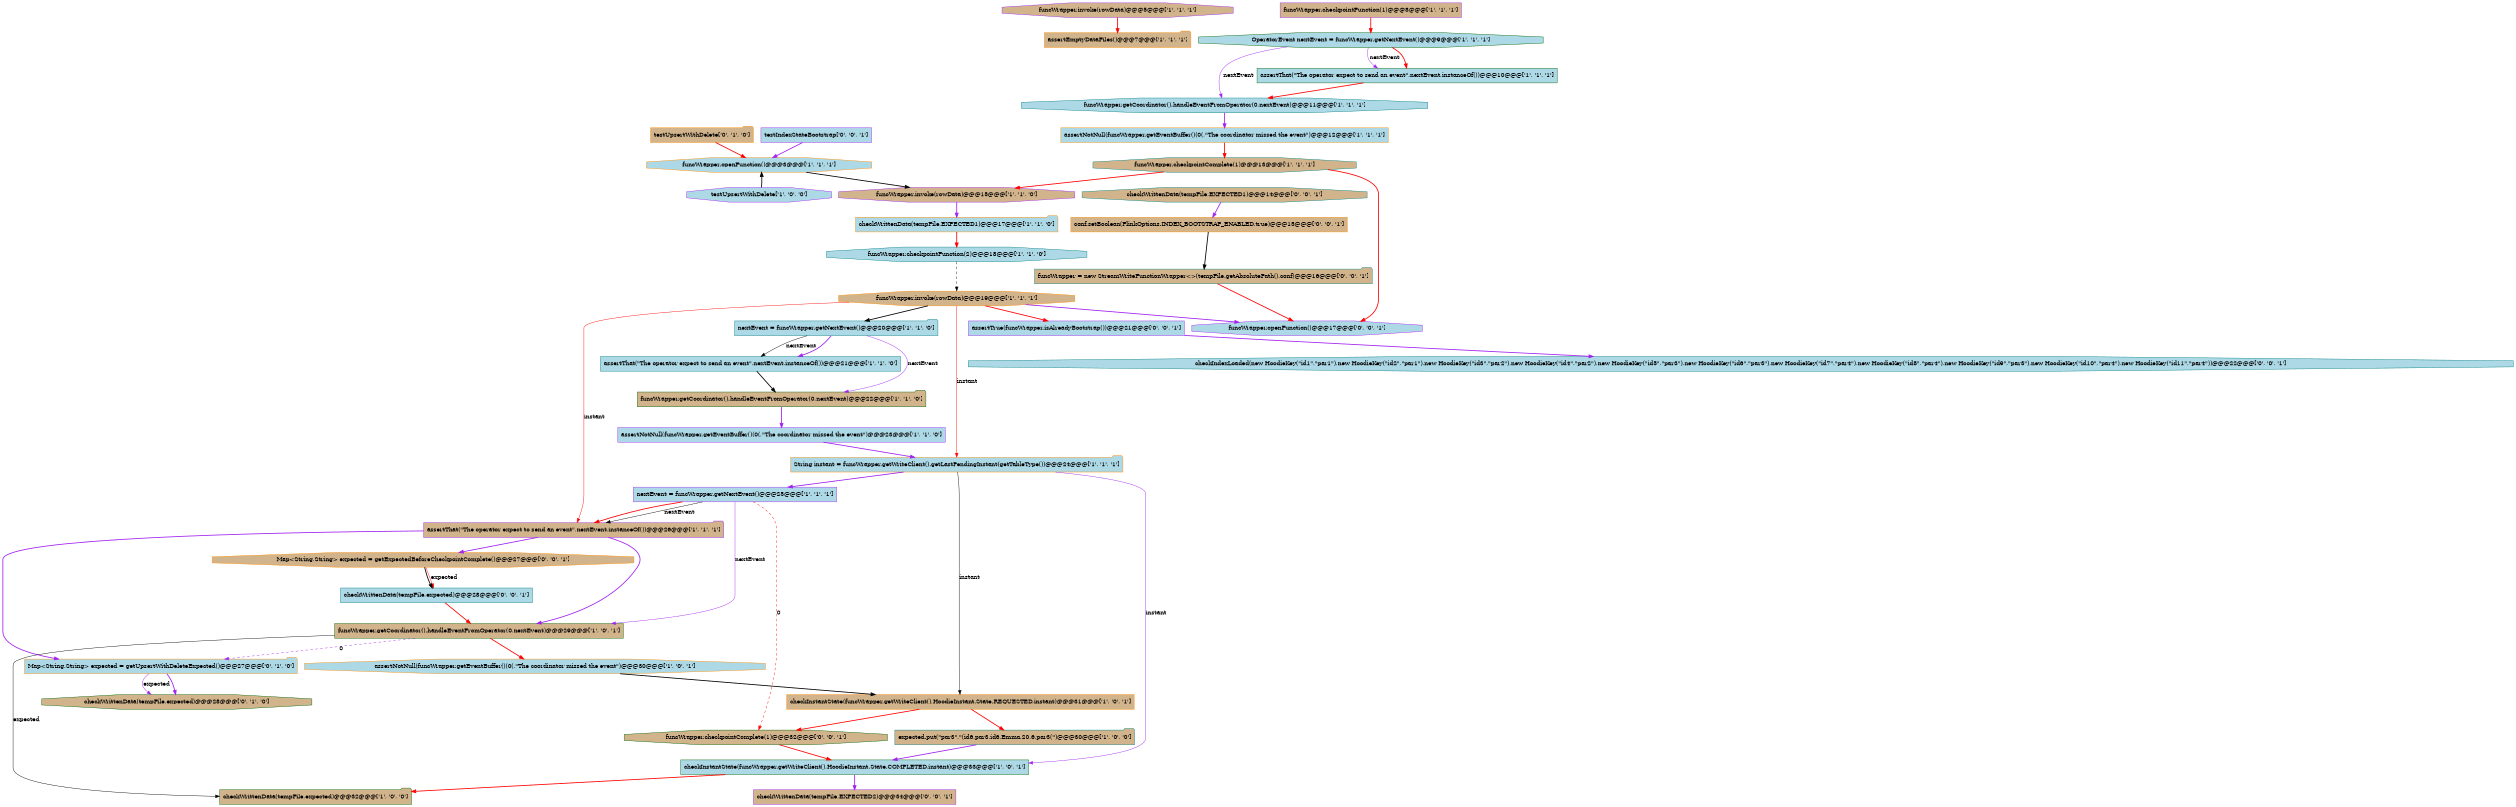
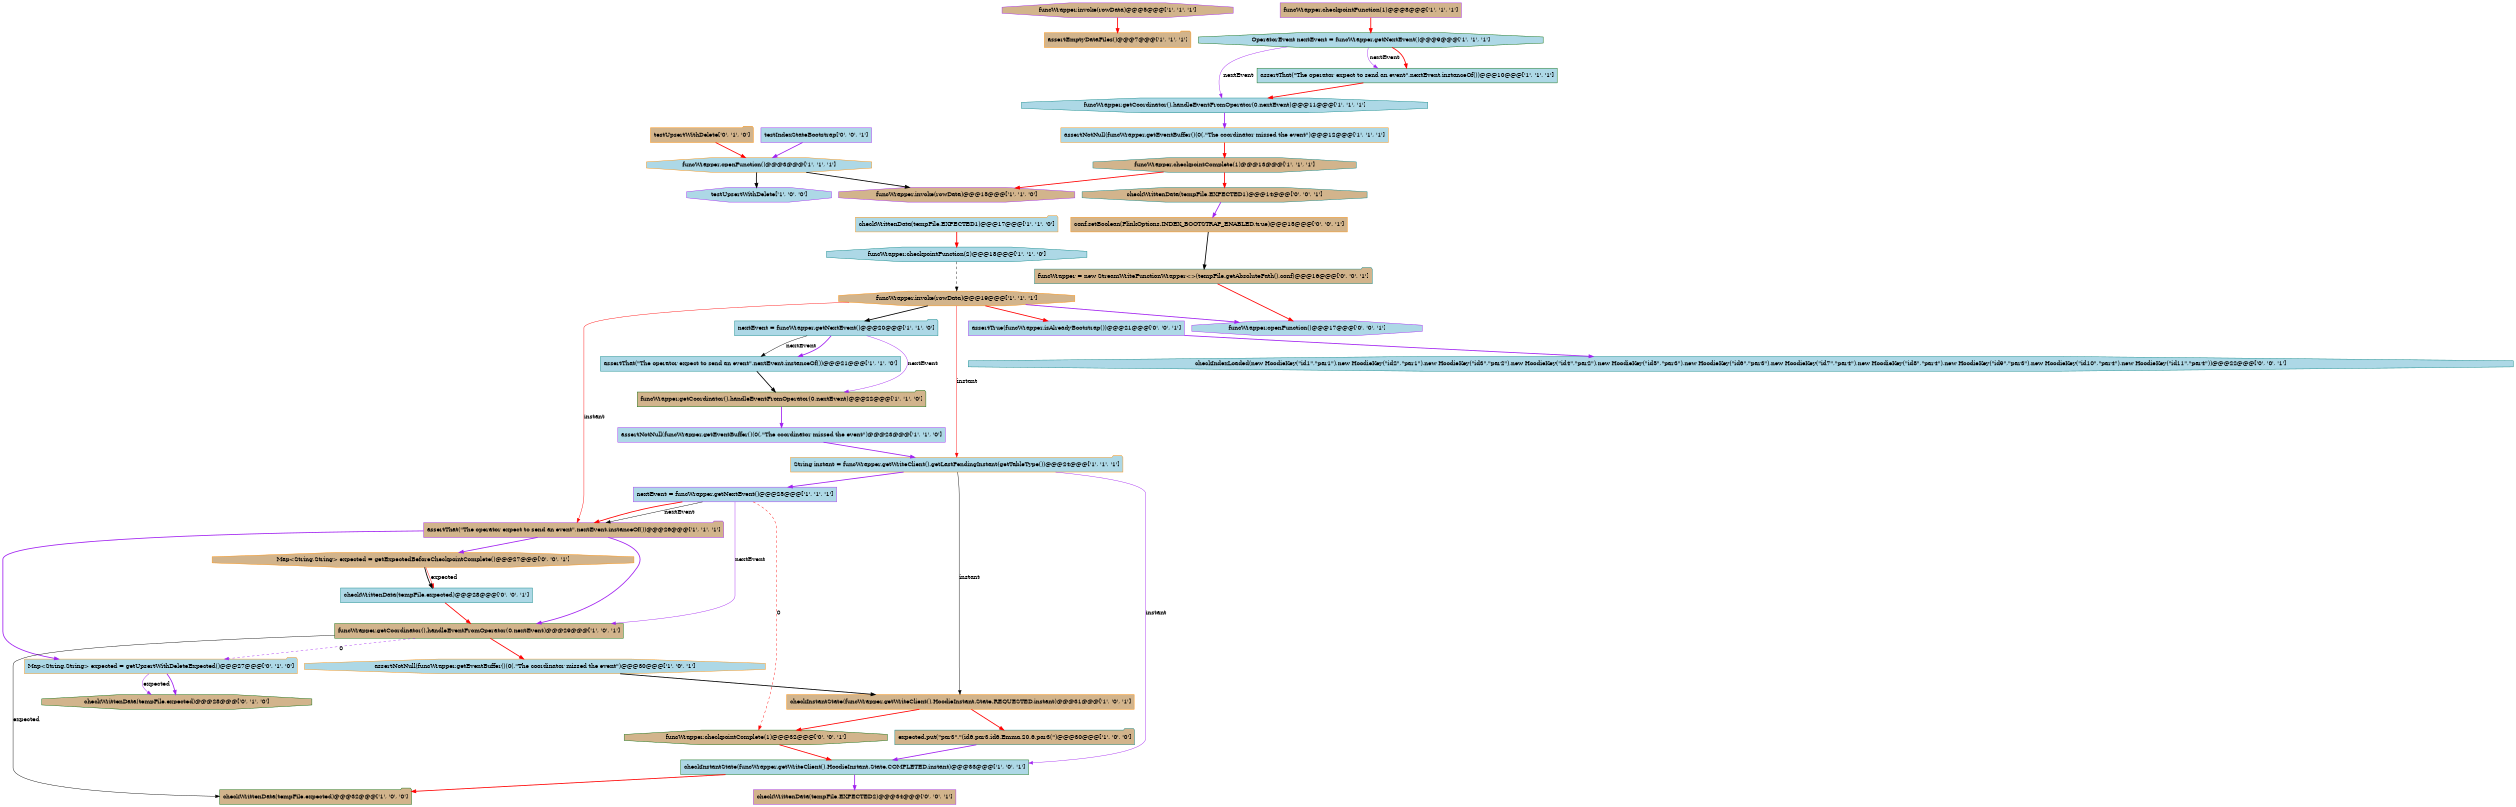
edge "testUpsertWithDelete['1', '0', '0']" -> "funcWrapper.openFunction()@@@3@@@['1', '1', '1']": reversed
edge "funcWrapper.invoke(rowData)@@@15@@@['1', '1', '0']" -> "checkWrittenData(tempFile,EXPECTED1)@@@17@@@['1', '1', '0']": removed
edge "funcWrapper.checkpointComplete(1)@@@13@@@['1', '1', '1']" -> "funcWrapper.openFunction()@@@17@@@['0', '0', '1']": now "funcWrapper.checkpointComplete(1)@@@13@@@['1', '1', '1']" -> "checkWrittenData(tempFile,EXPECTED1)@@@14@@@['0', '0', '1']"
